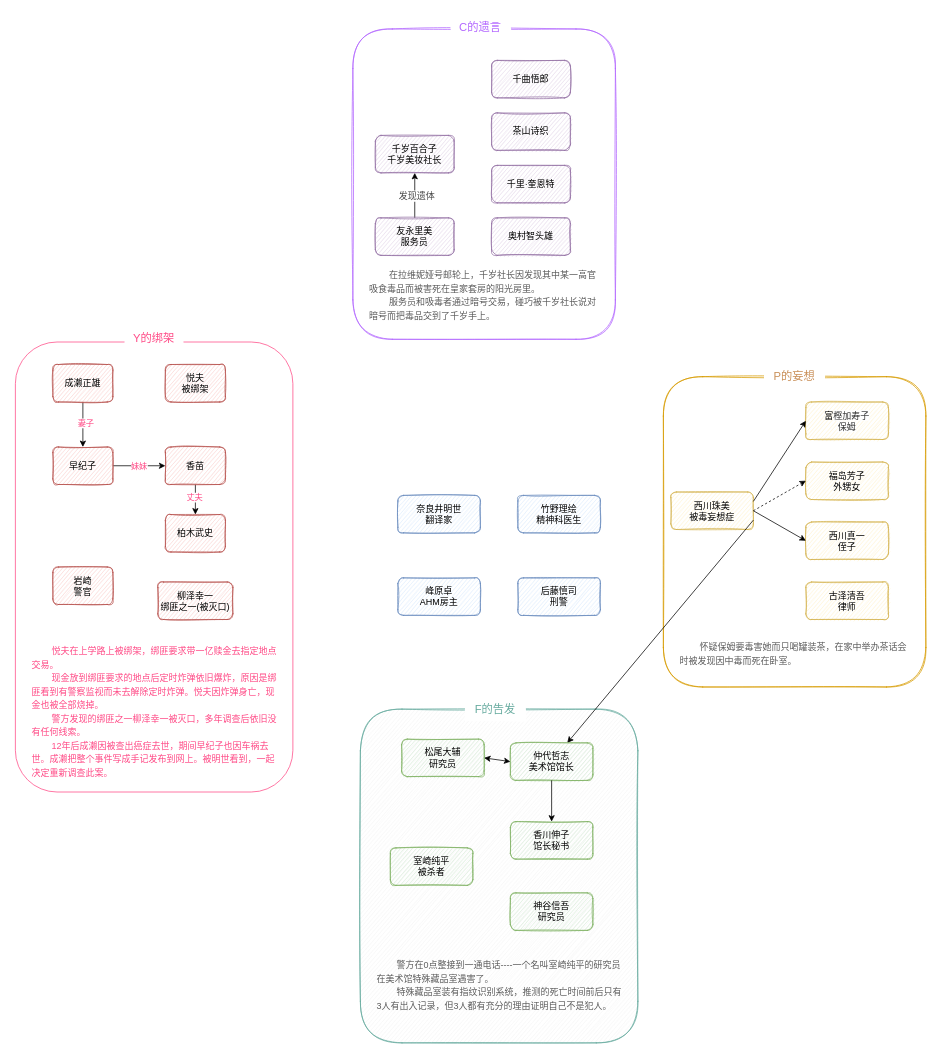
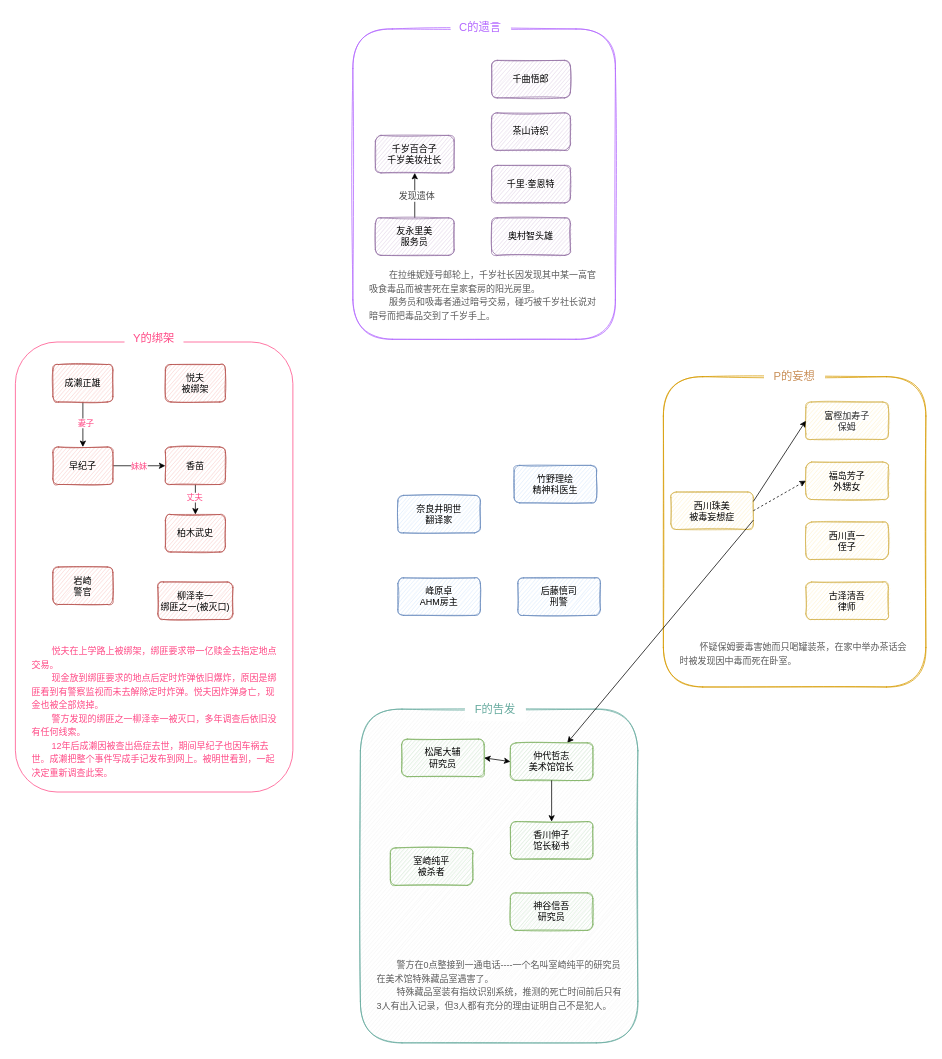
node "竹野理绘 精神科医生": moved (559, 514) -> (555, 484)
edge "西川珠美 被毒妄想症" -> "西川真一 侄子": removed
